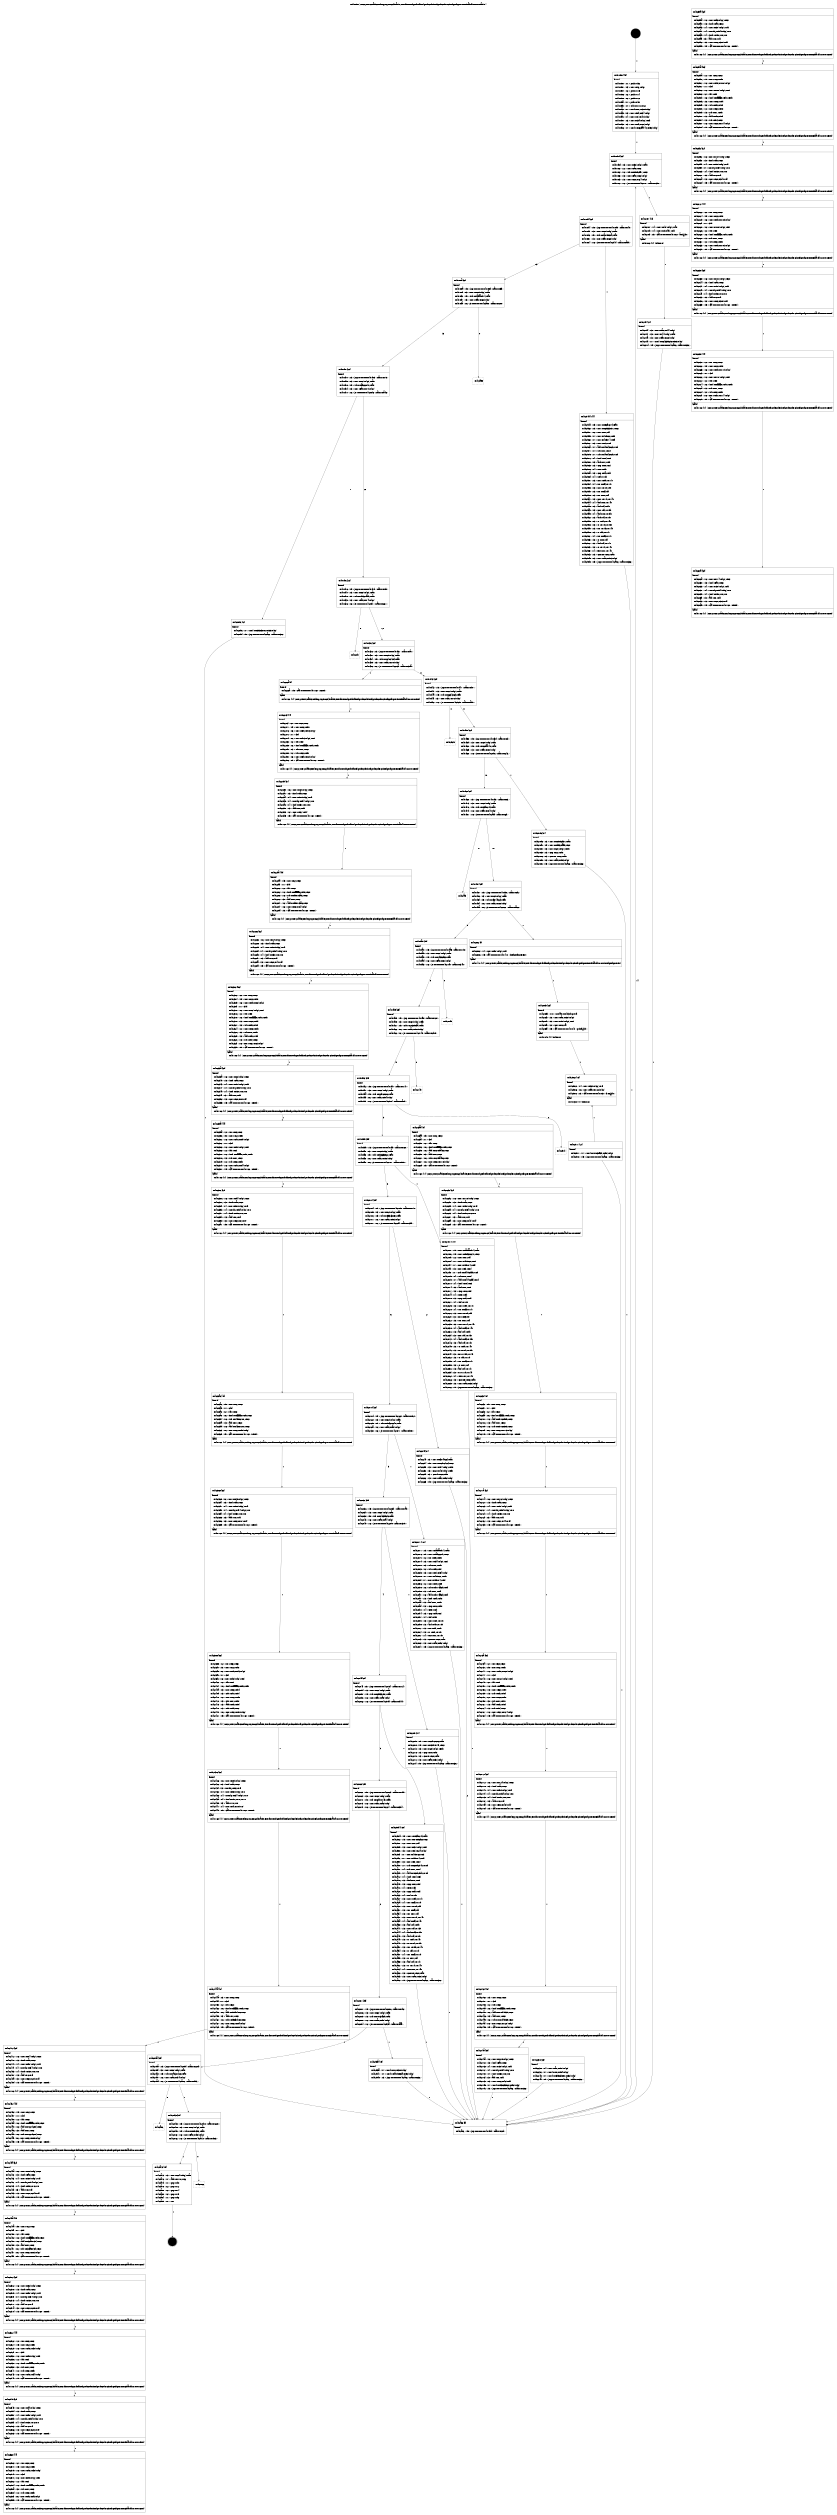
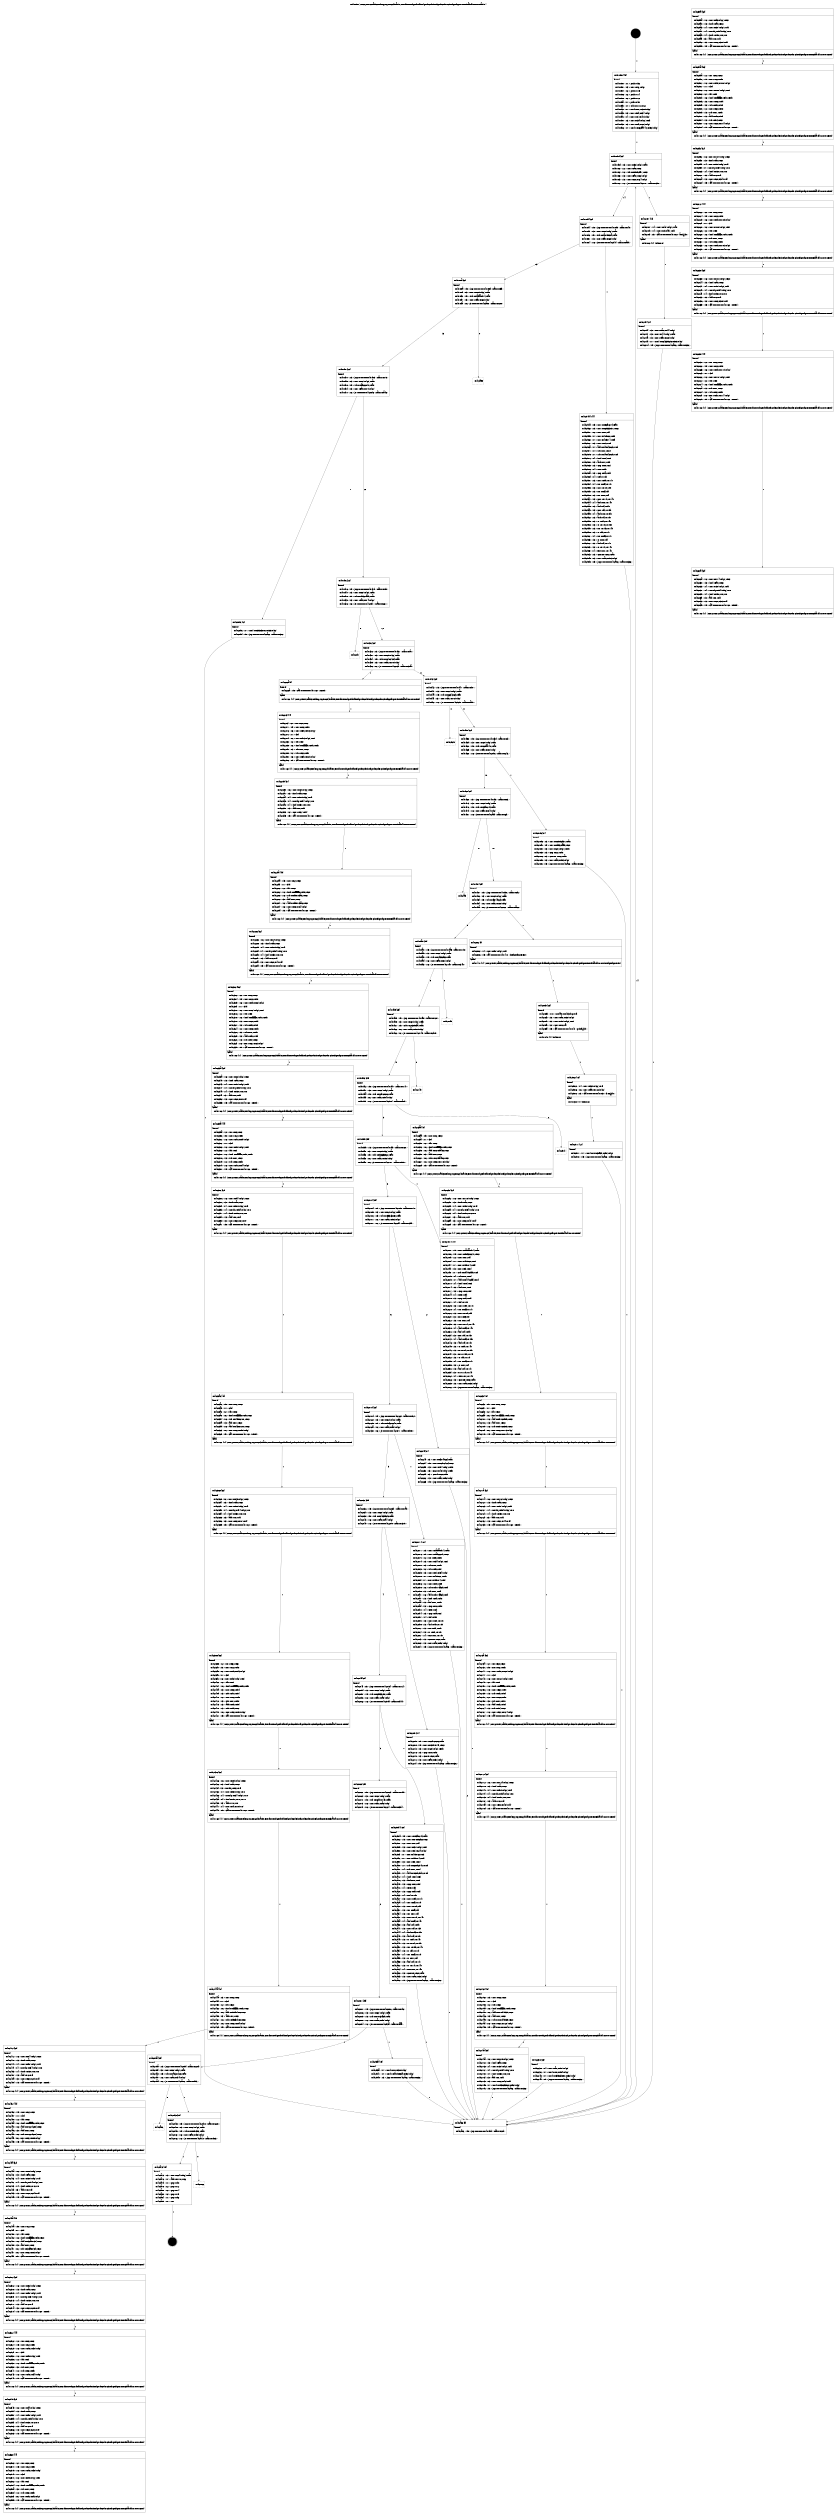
edge "0x401ebd [23]" -> "0x401ed4 [22]": added, label "14"
edge "0x402911 [12]" -> "0x402902 [15]": reversed
